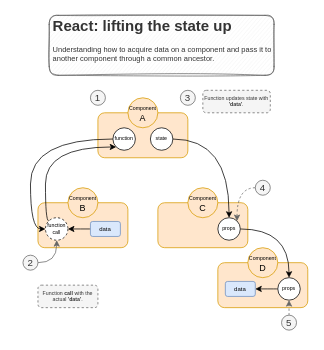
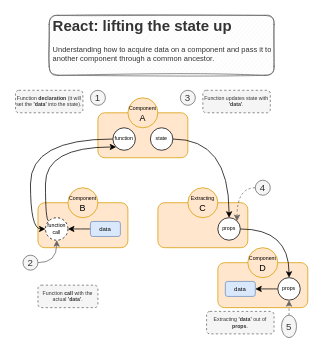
node "Function declaration (it will set the 'data' into the state).": added
node "Component C": label "Component C" -> "Extracting C"
node "Extracting 'data' out of props.": added
node "5": size 15x15 -> 15x23
